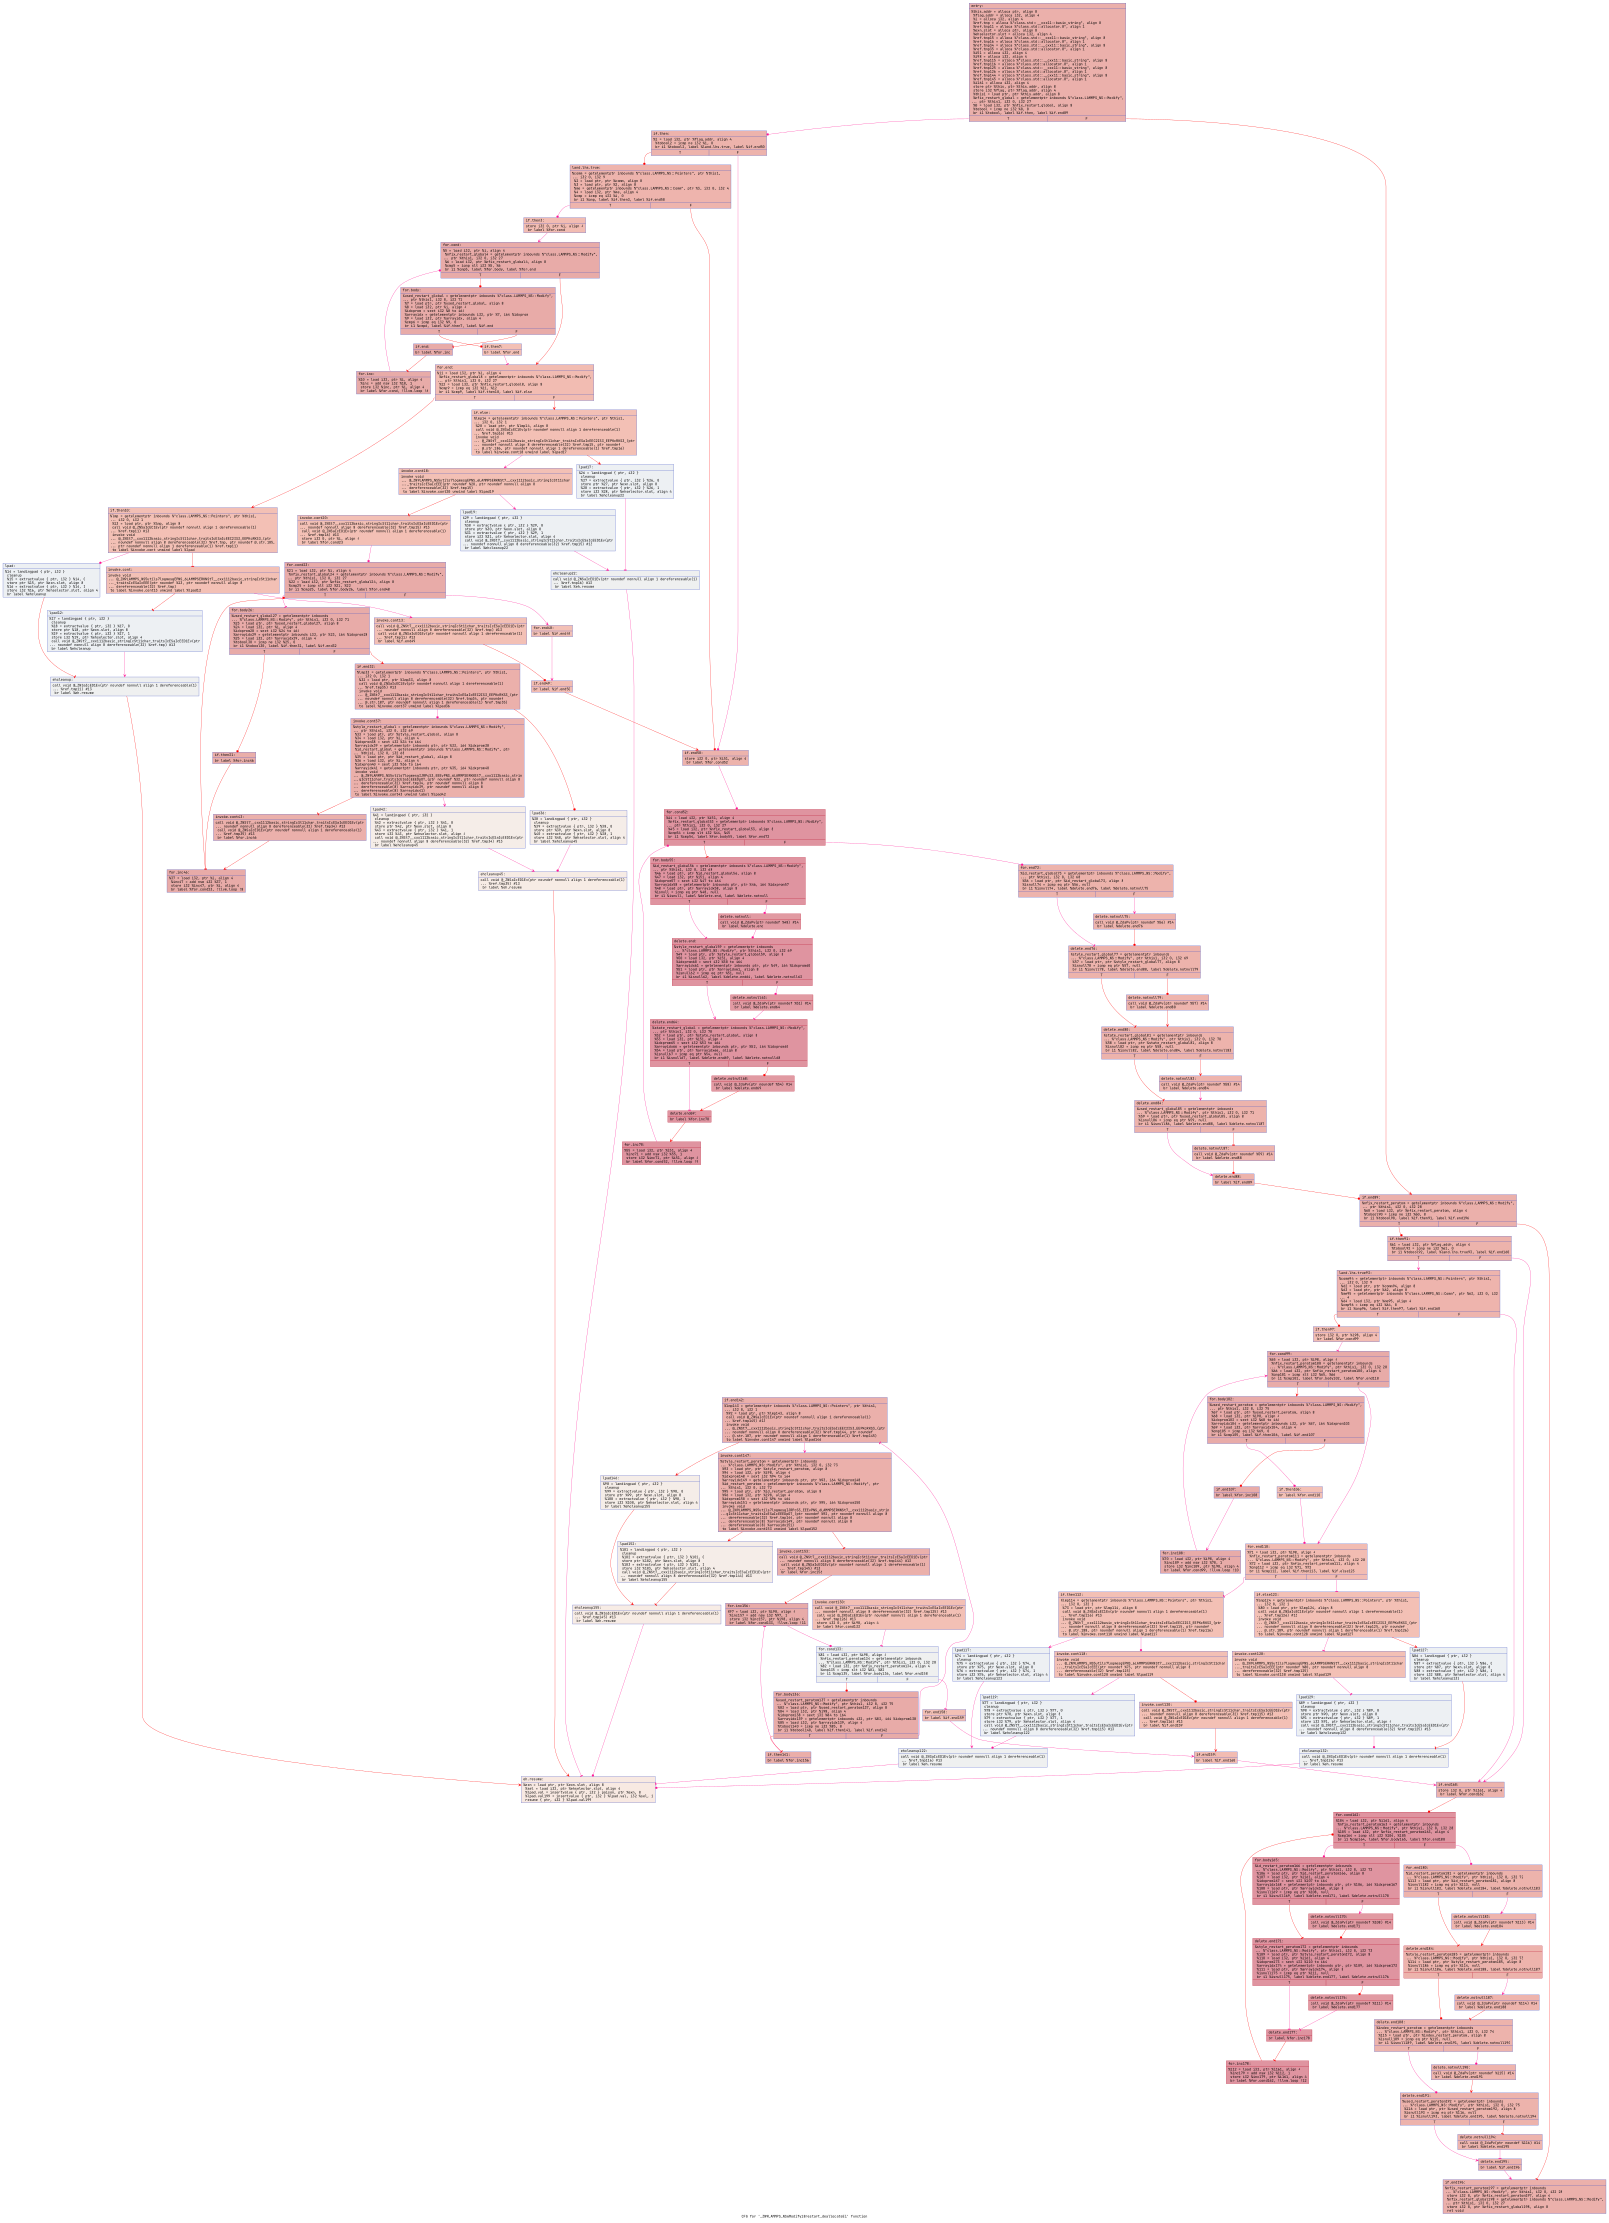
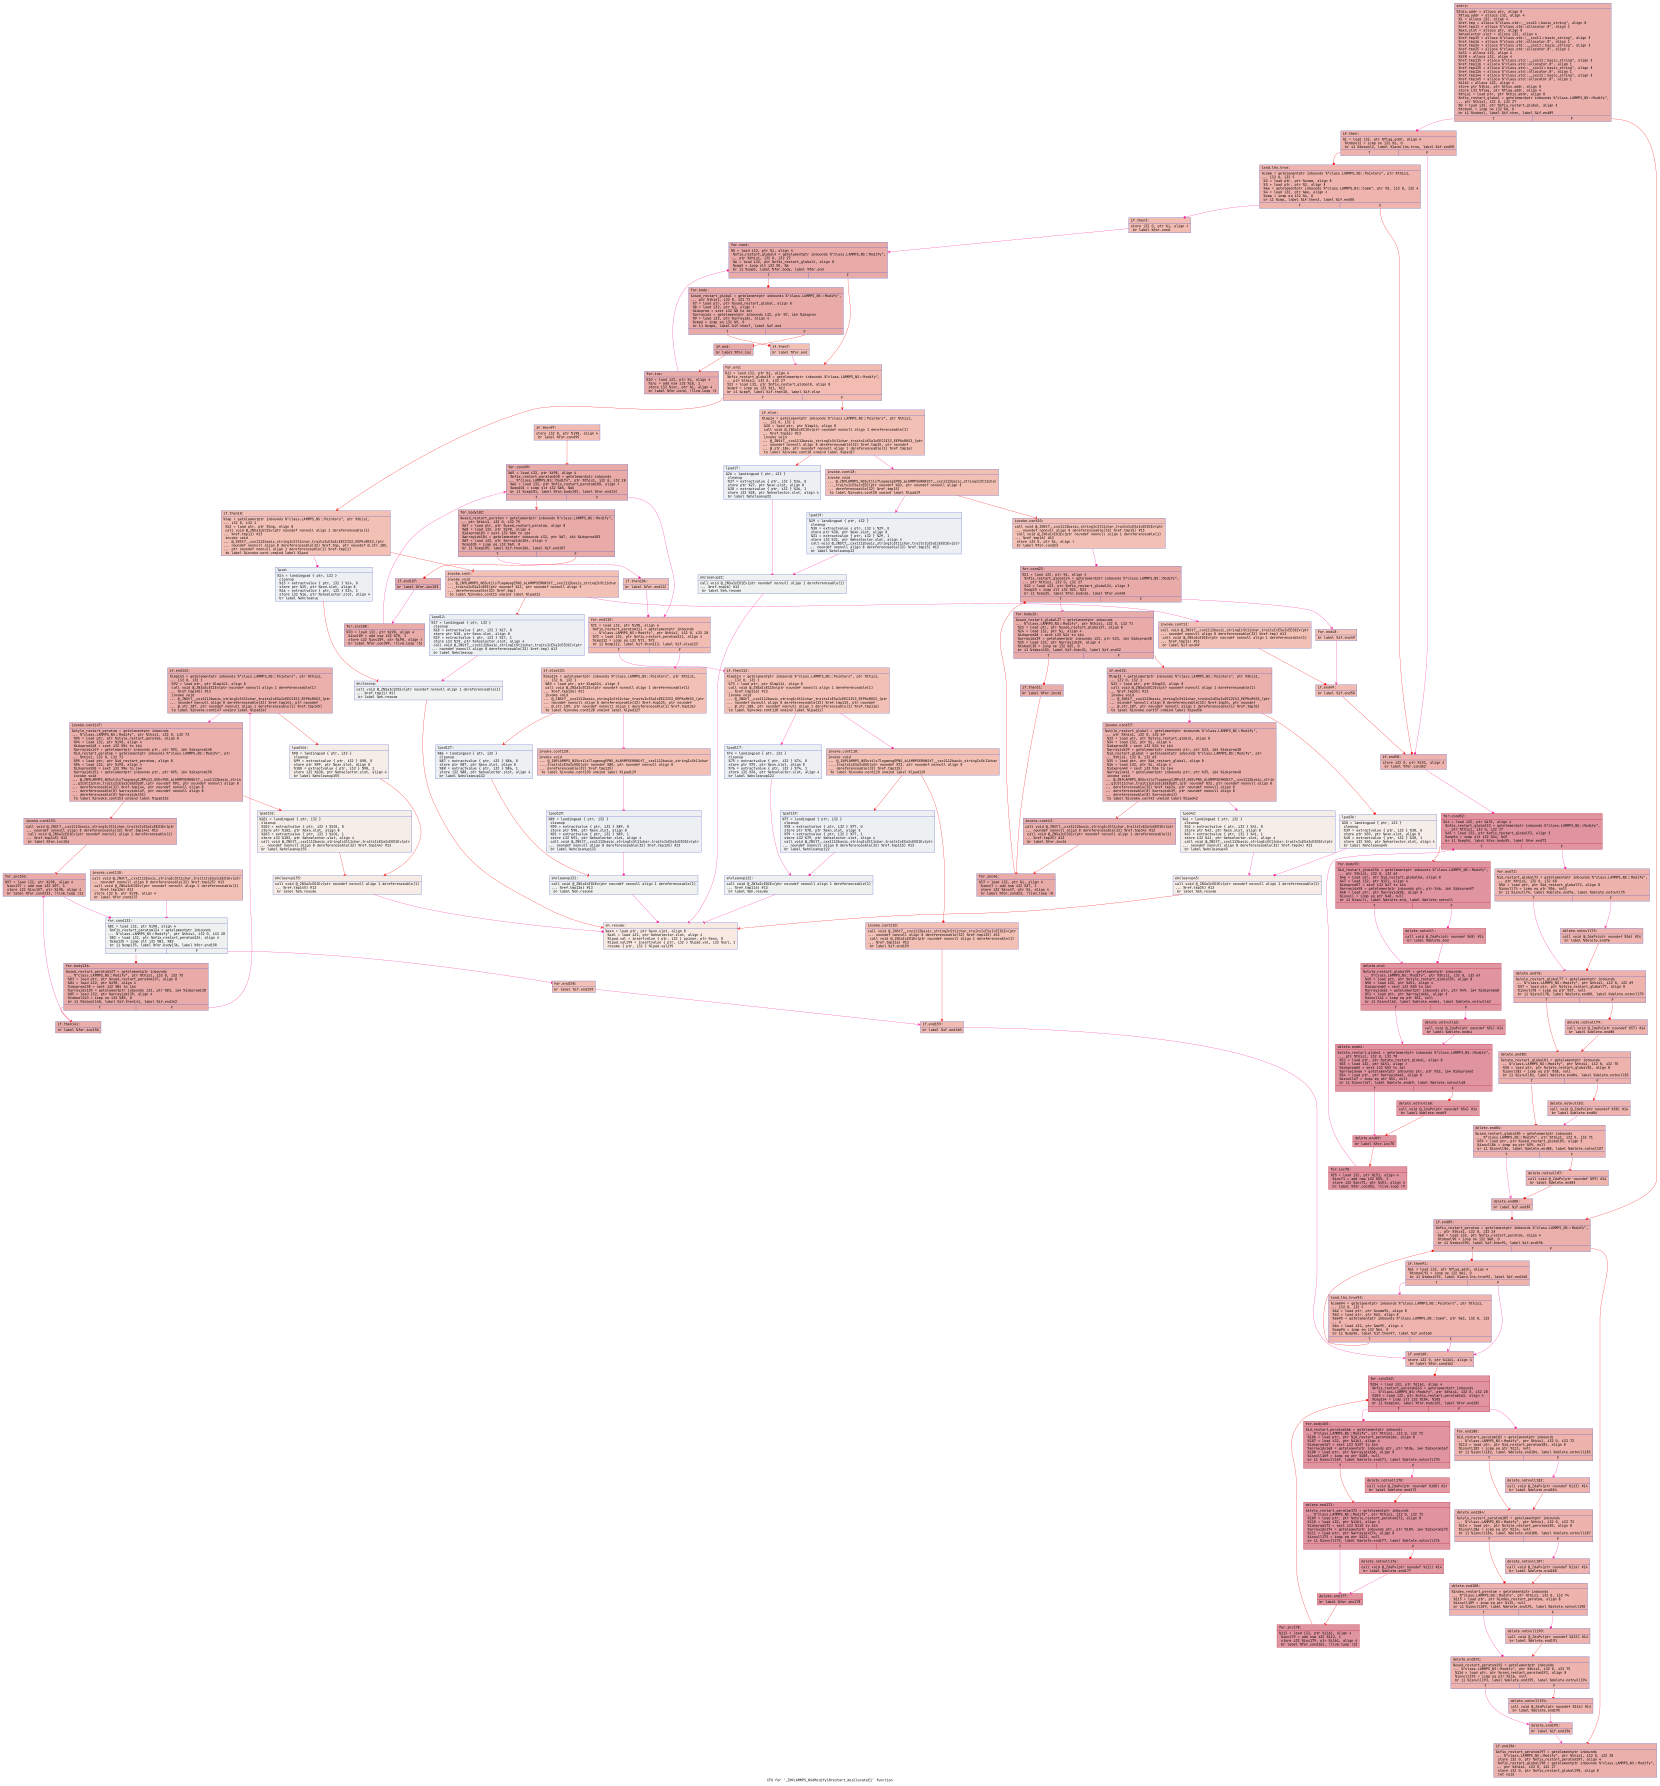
edge "land.lhs.true93:" -> "if.then97:": now "land.lhs.true93:" -> "if.end89:"
edge "if.then97:" -> "for.cond99:": color deeppink -> red
edge "invoke.cont118:" -> "lpad119:": color deeppink -> red
node "delete.end184:": color #b70d28ff -> #3d50c3ff
